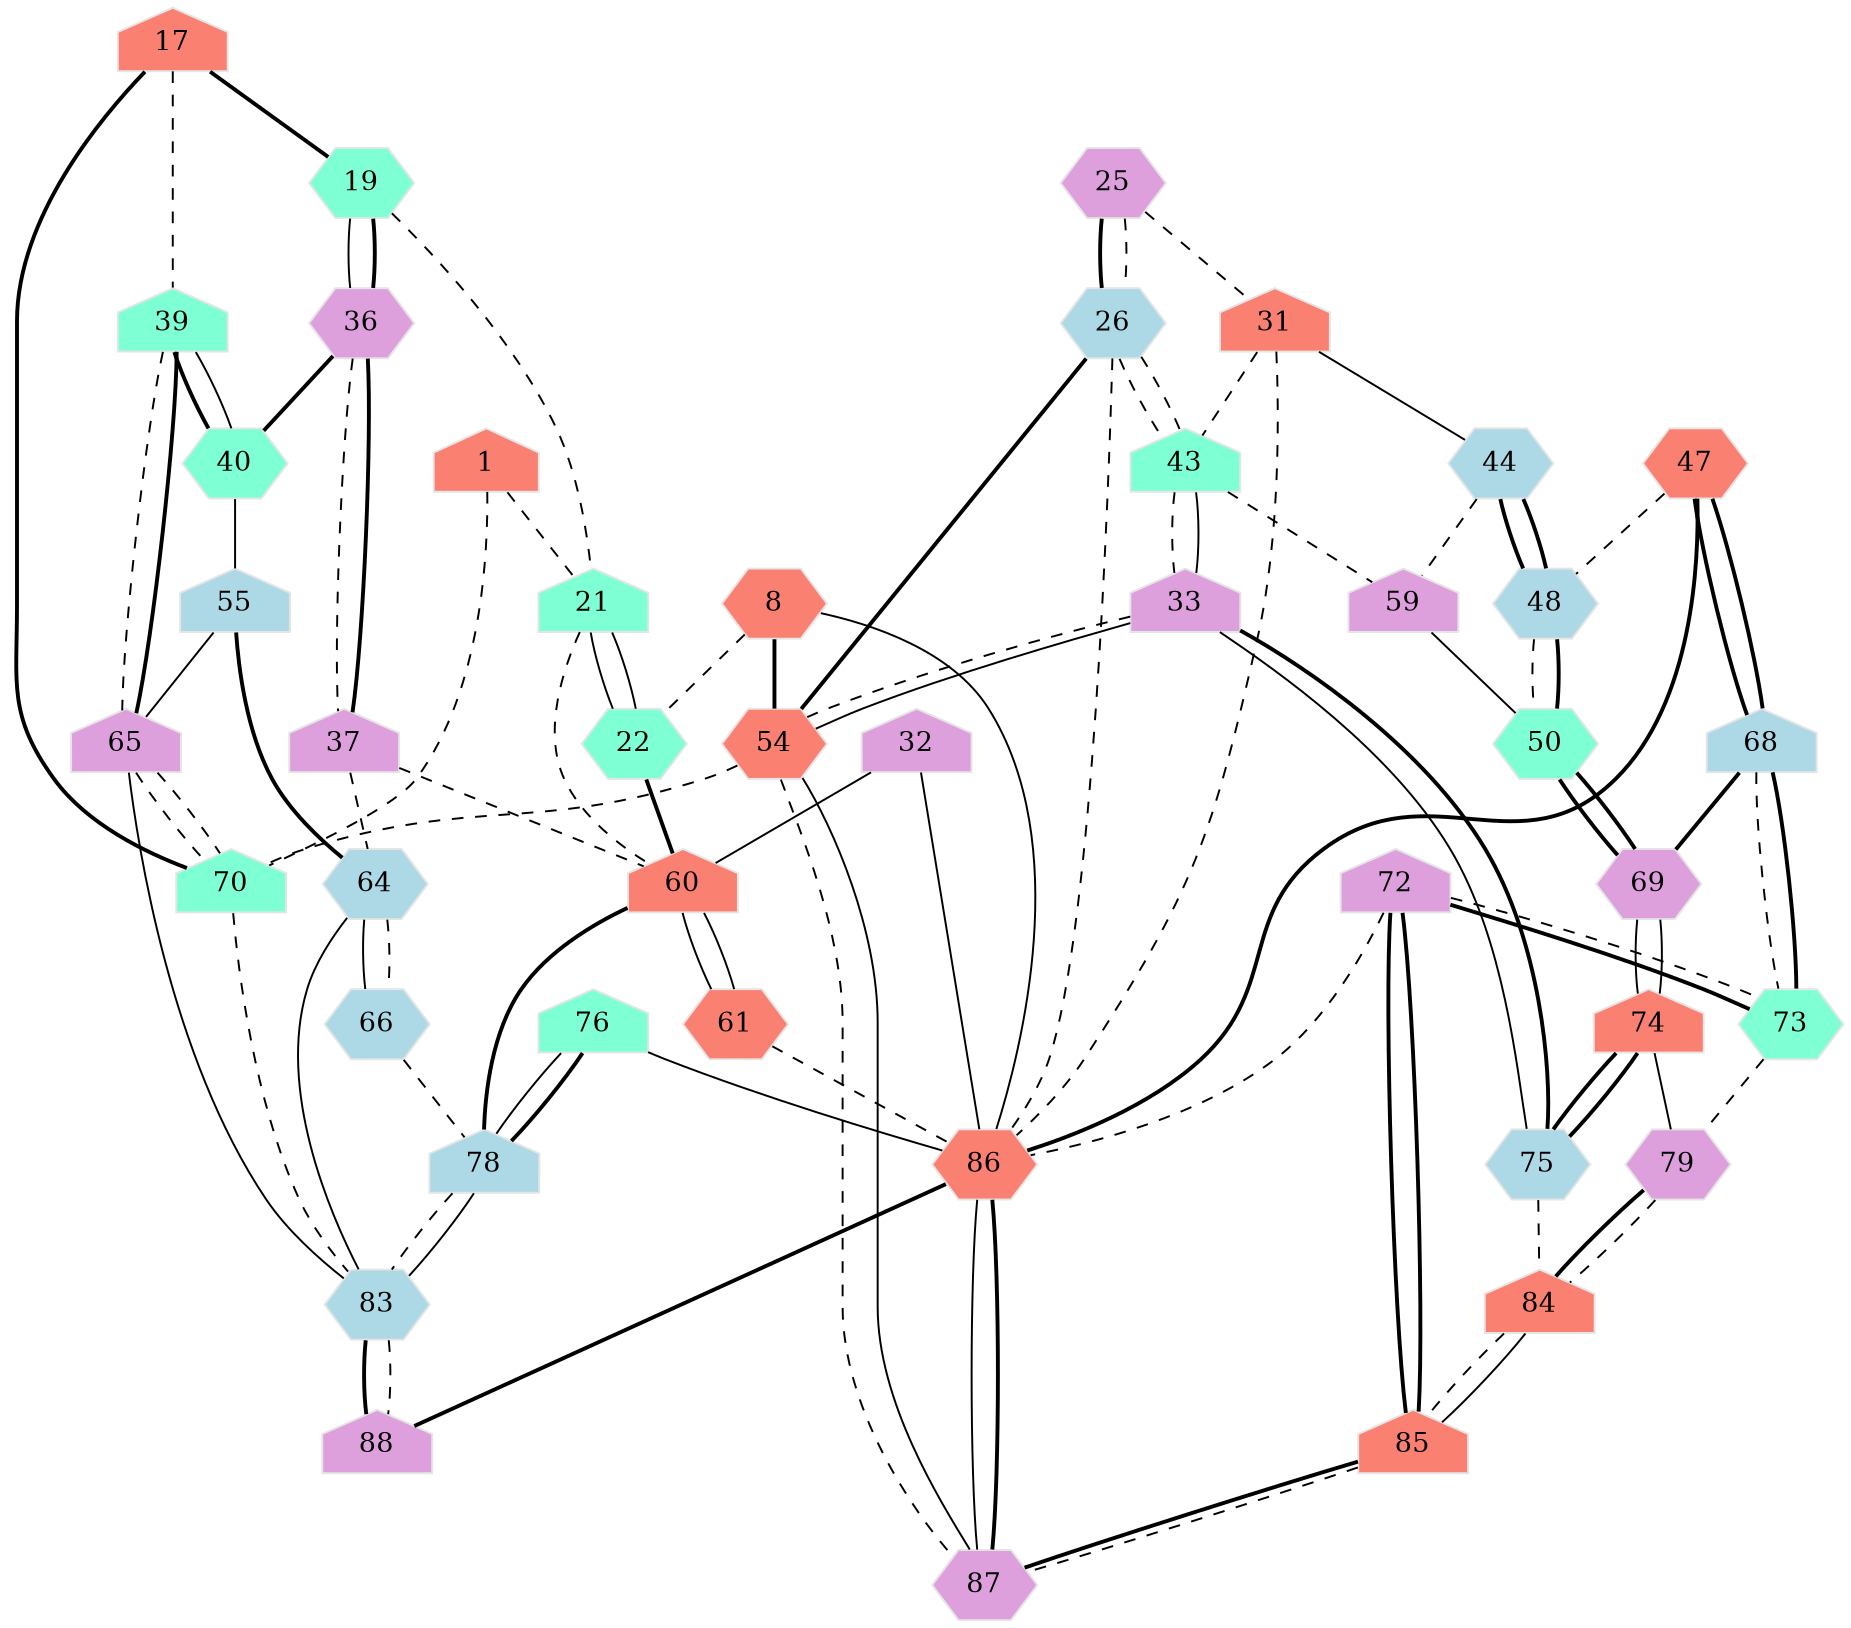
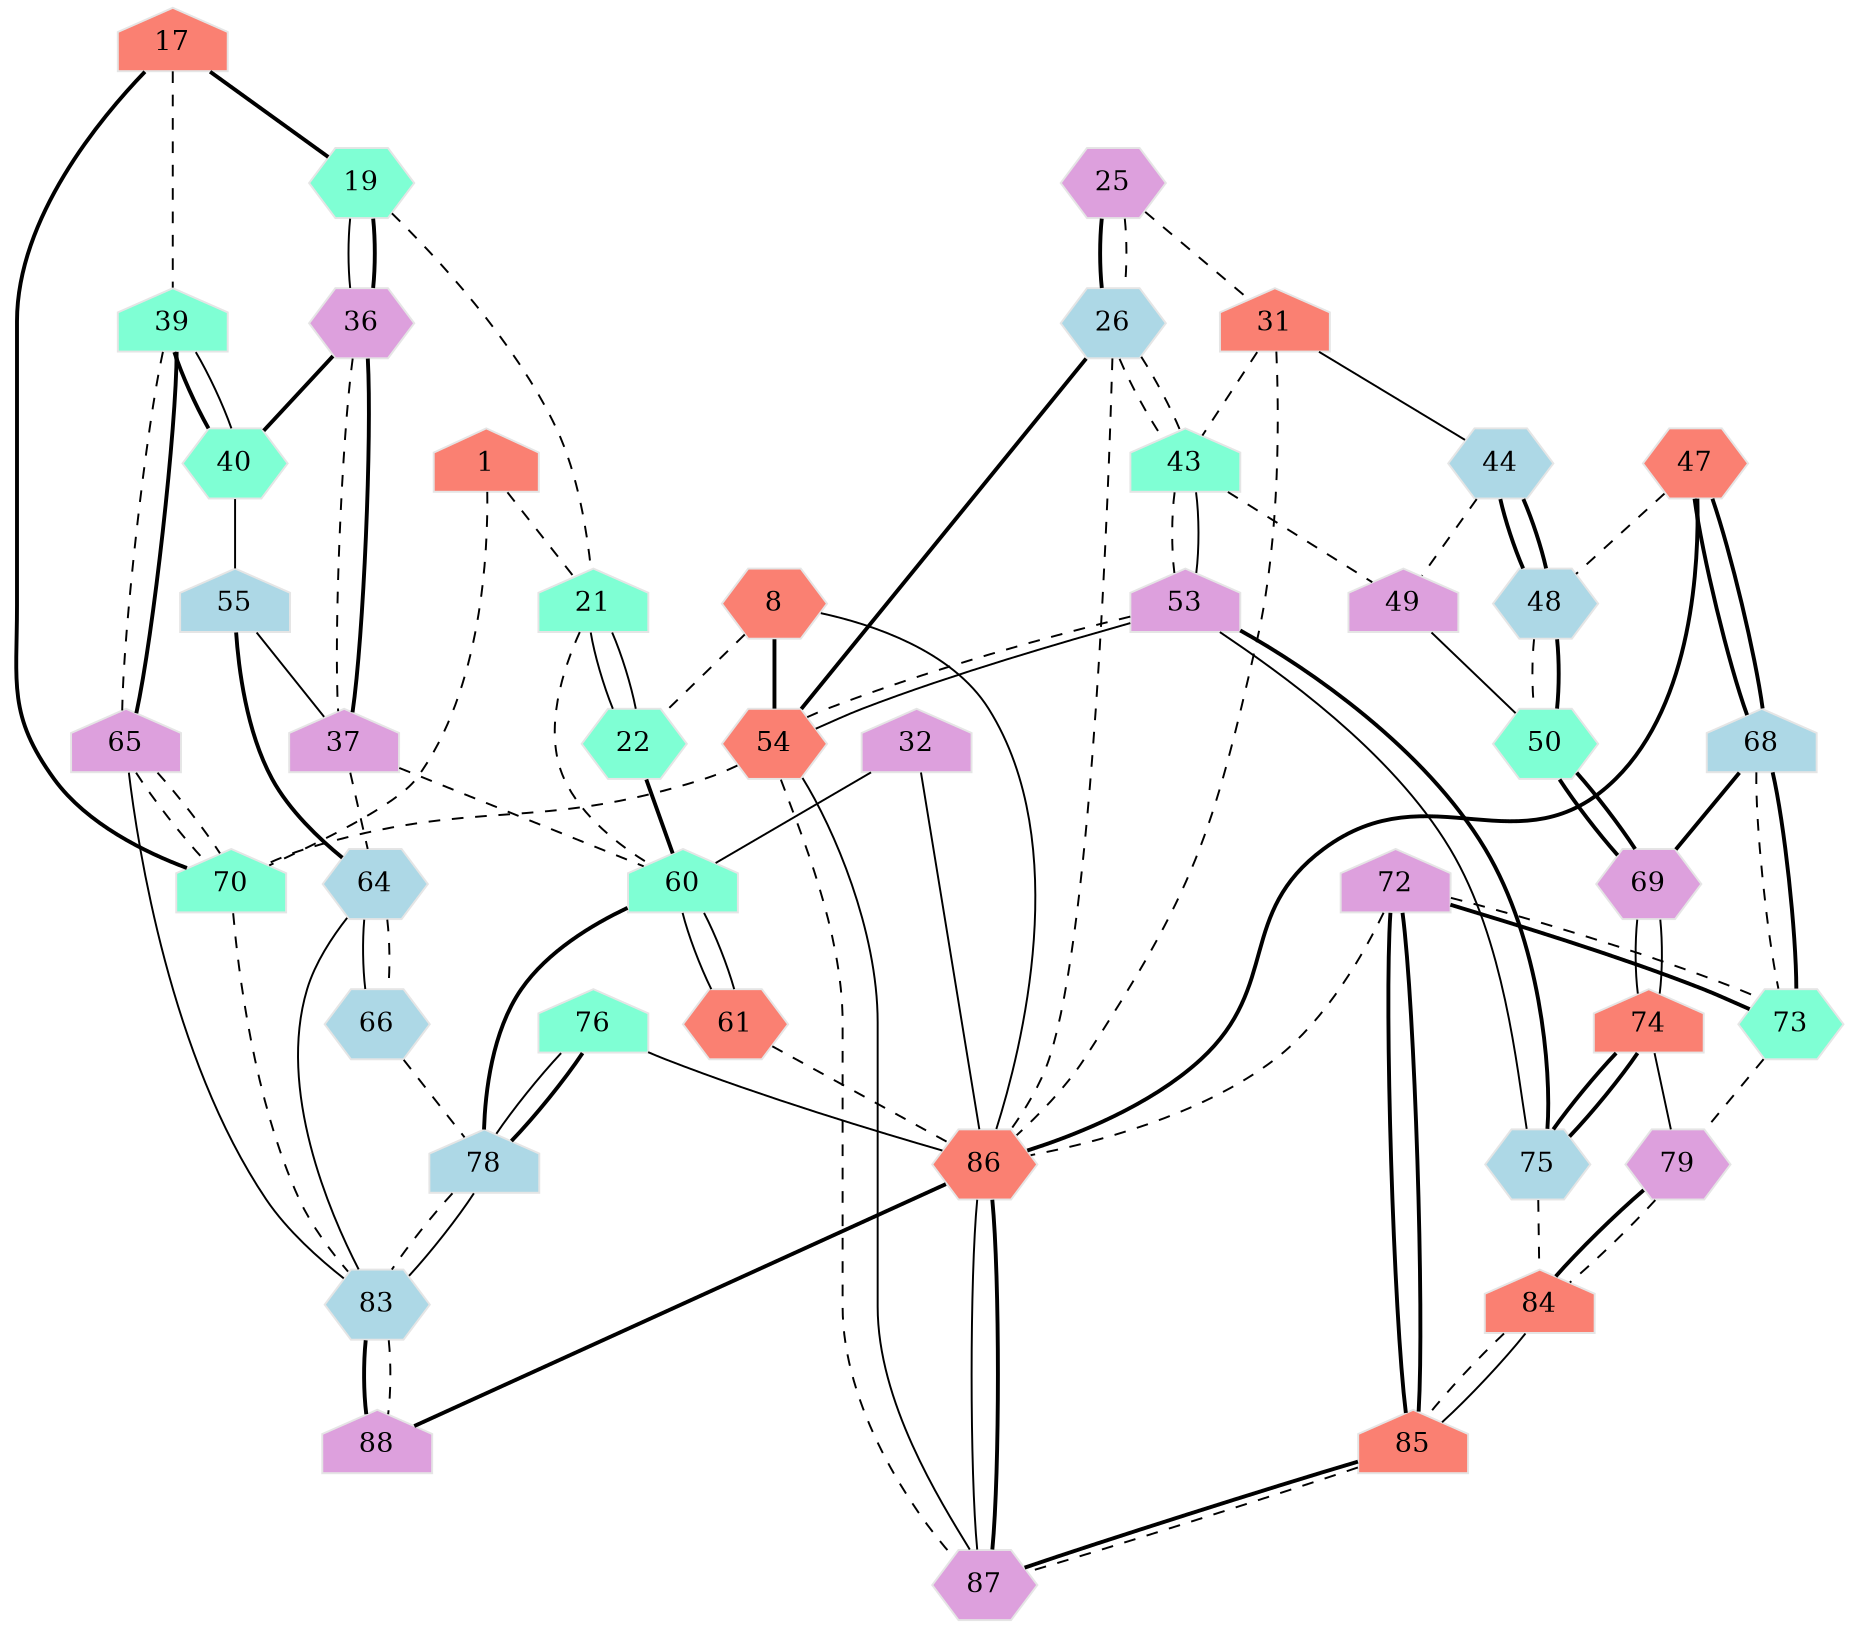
node "33": label "33" -> "53"
node "59": label "59" -> "49"
edge "55" -- "65": now "55" -- "37"
node "60": fillcolor salmon -> aquamarine
